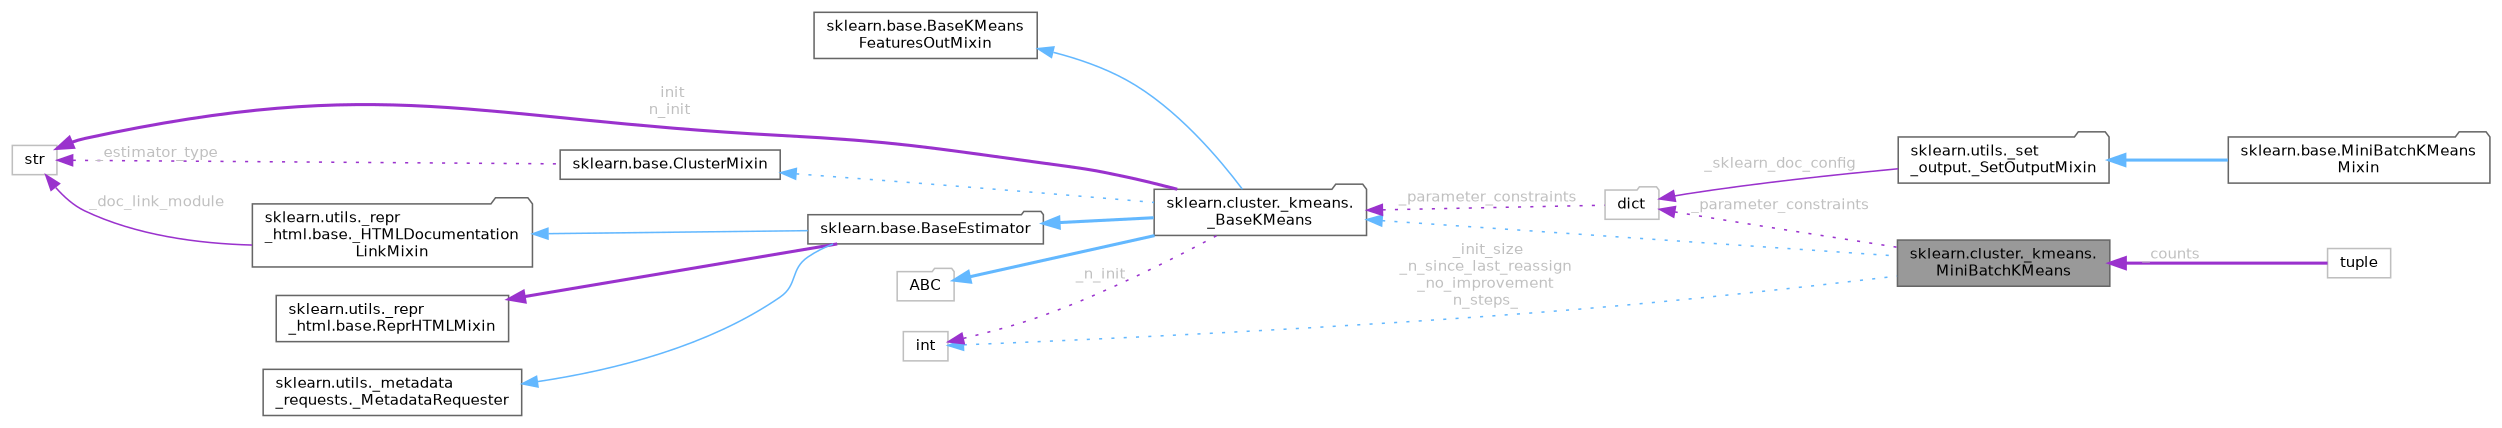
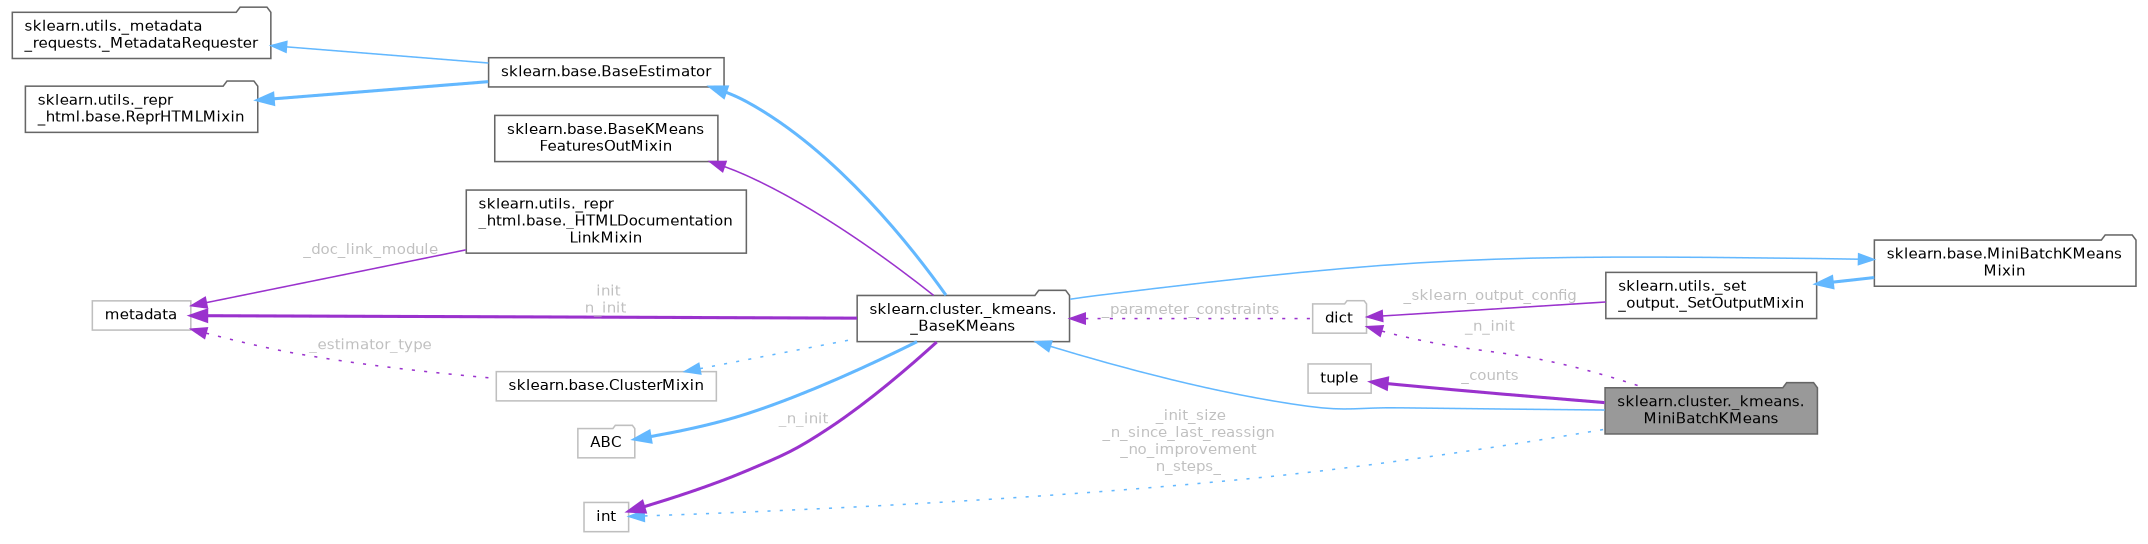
edge "sklearn.cluster._kmeans. _BaseKMeans" -> "sklearn.base.BaseKMeans FeaturesOutMixin": color steelblue1 -> darkorchid3
node "str": label "str" -> "metadata"
node "sklearn.utils._set _output._SetOutputMixin": shape folder -> box
edge "sklearn.utils._set _output._SetOutputMixin" -> "dict": label " _sklearn_doc_config" -> " _sklearn_output_config"
node "sklearn.base.ClusterMixin": color gray40 -> grey75
edge "sklearn.cluster._kmeans. MiniBatchKMeans" -> "dict": label " _parameter_constraints" -> " _n_init"
node "sklearn.base.BaseEstimator": shape folder -> box
edge "sklearn.base.BaseEstimator" -> "sklearn.utils._repr _html.base._HTMLDocumentation LinkMixin": removed
node "sklearn.utils._repr _html.base._HTMLDocumentation LinkMixin": shape folder -> box
edge "sklearn.cluster._kmeans. MiniBatchKMeans" -> "sklearn.cluster._kmeans. _BaseKMeans": style dotted -> solid
edge "sklearn.cluster._kmeans. _BaseKMeans" -> "sklearn.base.MiniBatchKMeans Mixin": added
node "sklearn.cluster._kmeans. MiniBatchKMeans": shape box -> folder
edge "tuple" -> "sklearn.cluster._kmeans. MiniBatchKMeans": reversed
edge "sklearn.base.BaseEstimator" -> "sklearn.utils._repr _html.base.ReprHTMLMixin": color darkorchid3 -> steelblue1
edge "sklearn.cluster._kmeans. _BaseKMeans" -> "int": style dotted -> bold
node "sklearn.utils._repr _html.base.ReprHTMLMixin": shape box -> folder
node "sklearn.utils._metadata _requests._MetadataRequester": shape box -> folder
